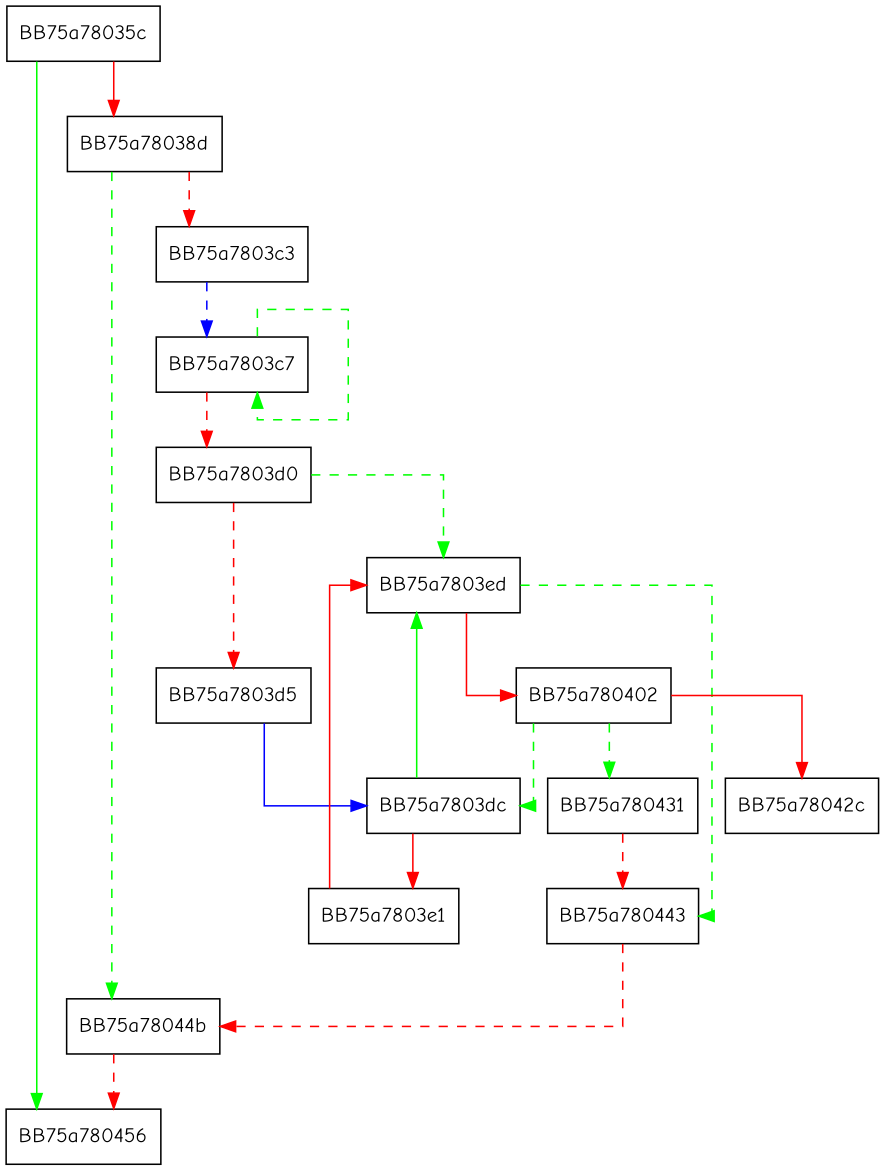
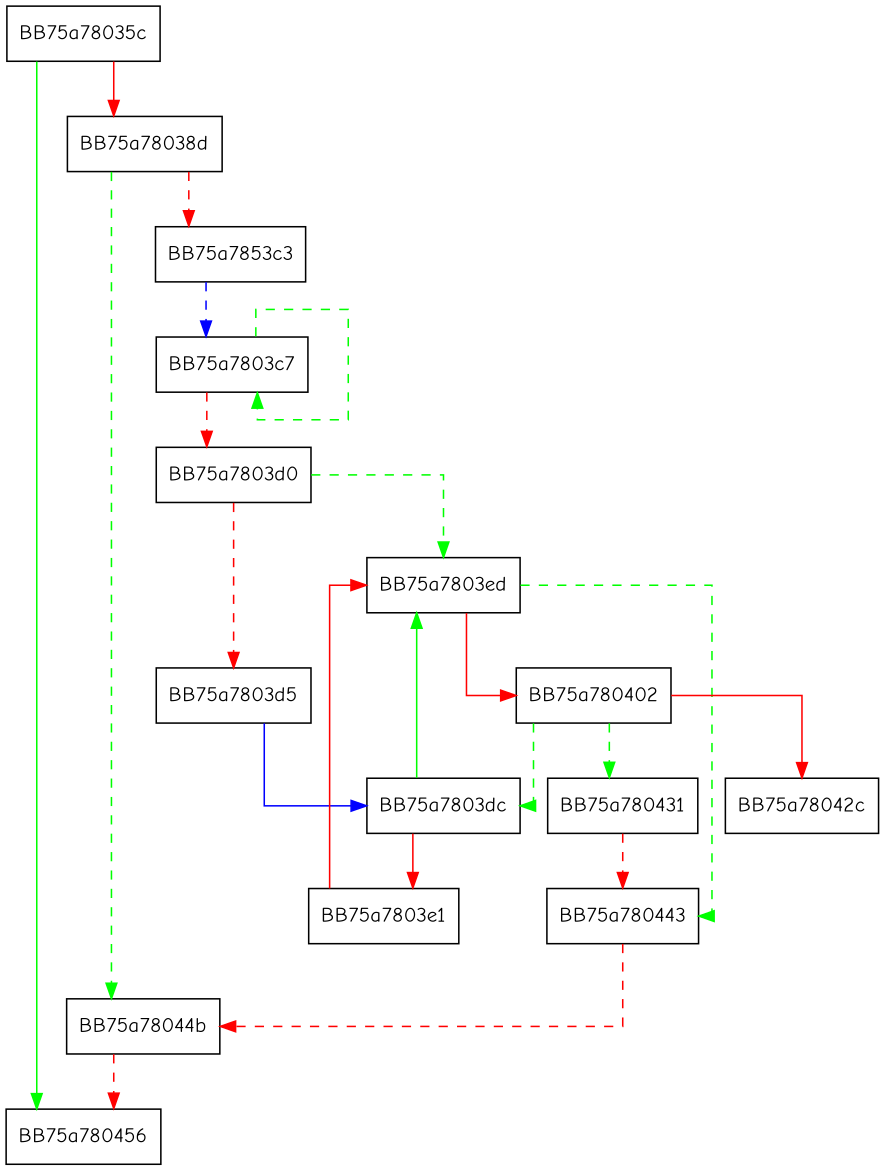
node "BB75a7803c3": label "BB75a7803c3" -> "BB75a7853c3"
